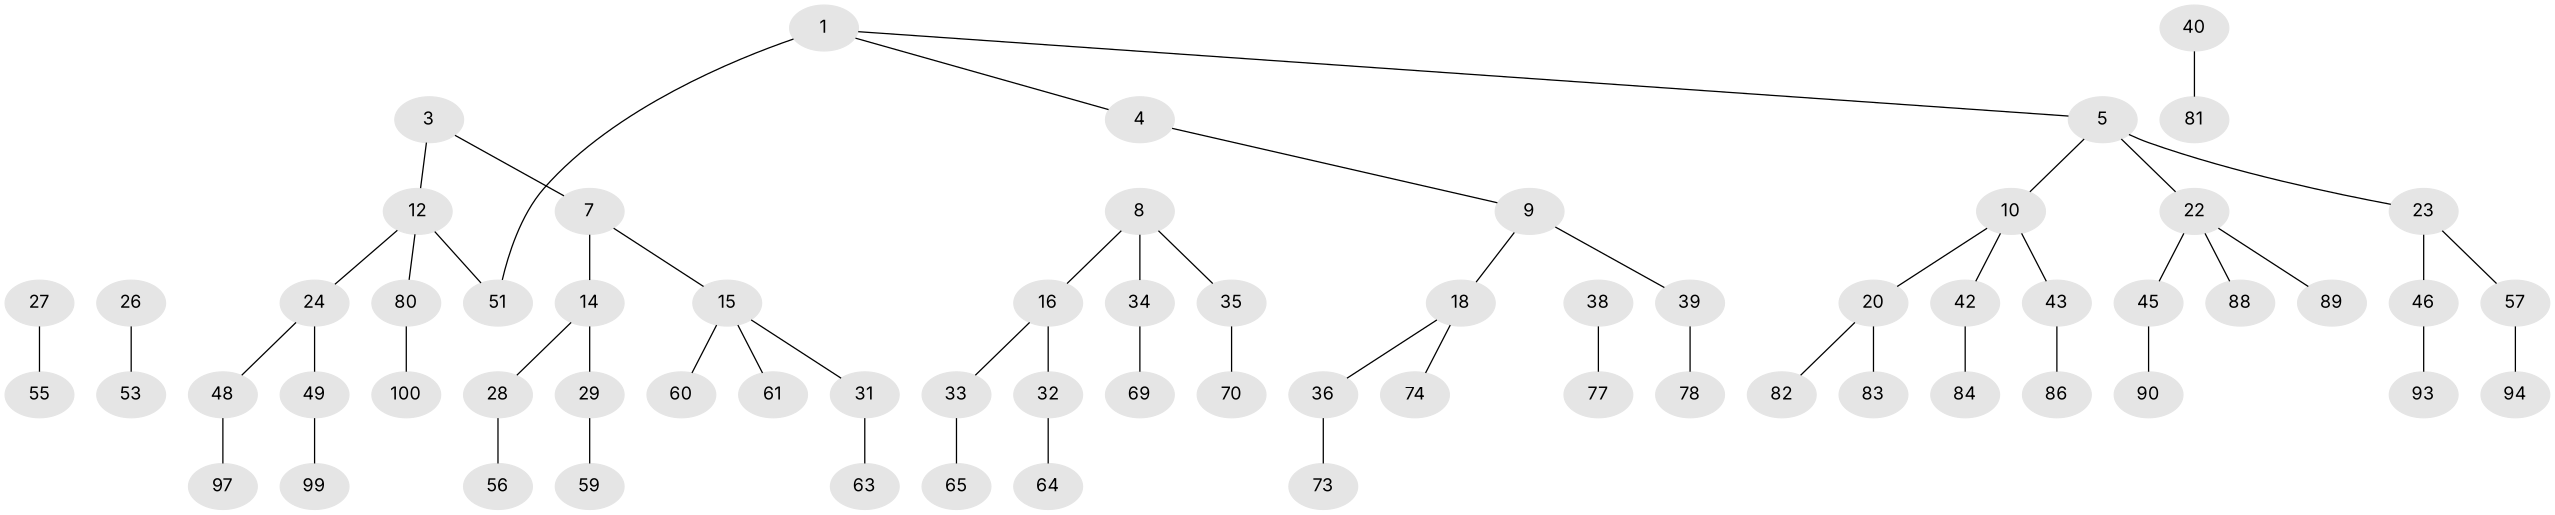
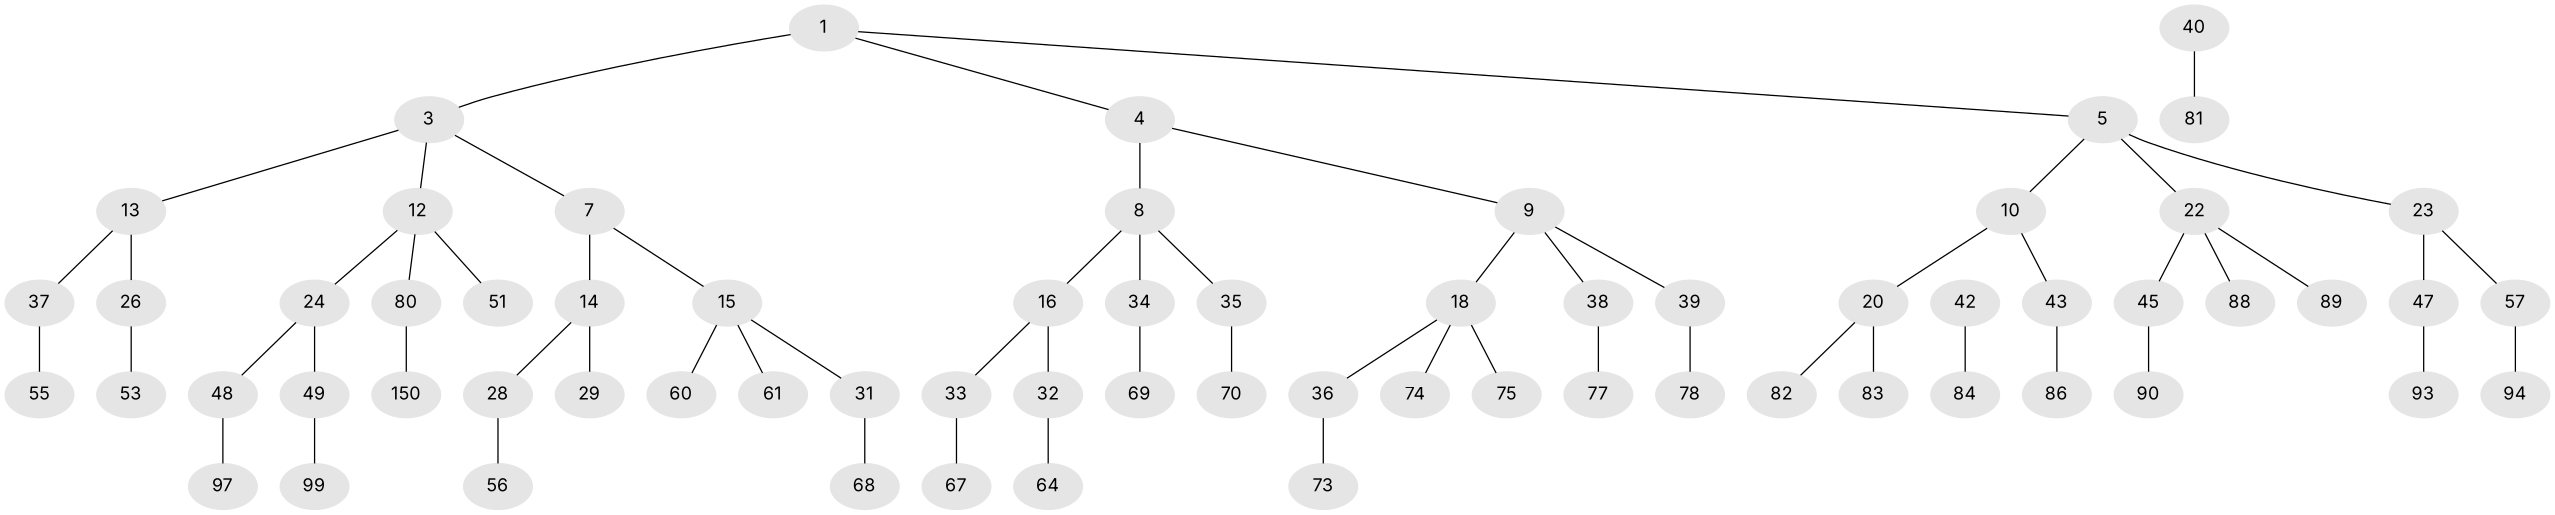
edge "1" -- "51": now "1" -- "3"
edge "4" -- "8": added
node "13": added
edge "9" -- "38": added
edge "10" -- "42": removed
node "27": label "27" -> "37"
node "46": label "46" -> "47"
node "100": label "100" -> "150"
node "75": added
node "59": removed
node "63": label "63" -> "68"
node "65": label "65" -> "67"
